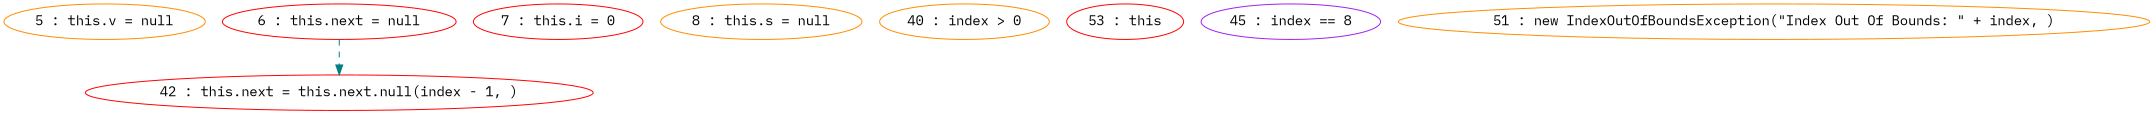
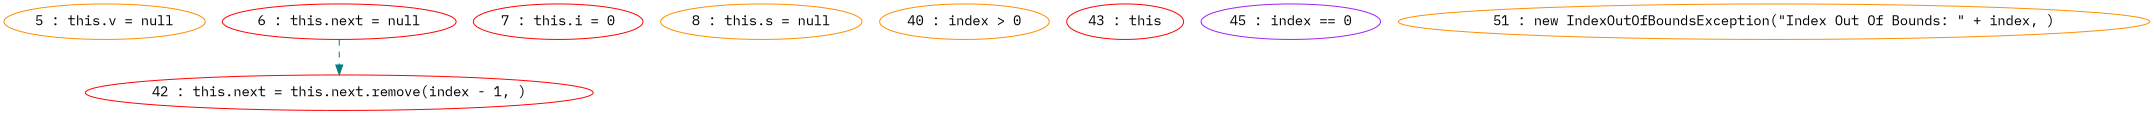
node "53 : this": label "53 : this" -> "43 : this"
node "45 : index == 8": label "45 : index == 8" -> "45 : index == 0"
node "42 : this.next = this.next.null(index - 1, )": label "42 : this.next = this.next.null(index - 1, )" -> "42 : this.next = this.next.remove(index - 1, )"
